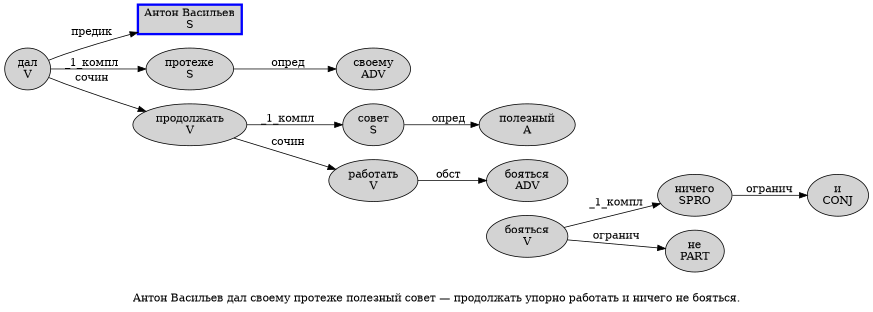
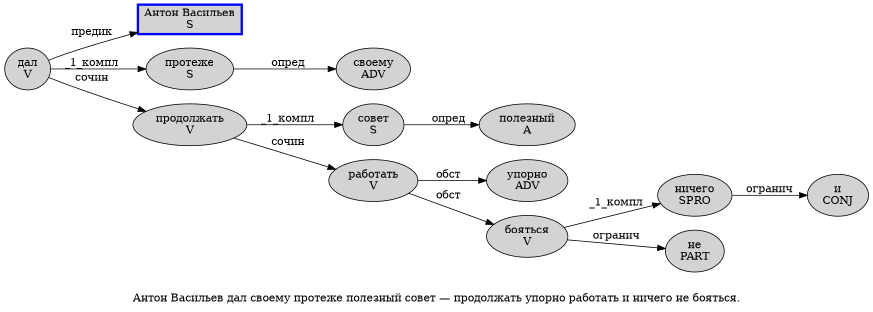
node "бояться ADV": label "бояться ADV" -> "упорно ADV"
edge "работать V" -> "бояться V": added, label "обст"
